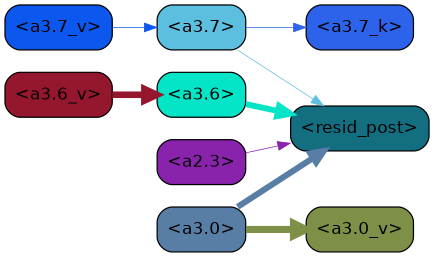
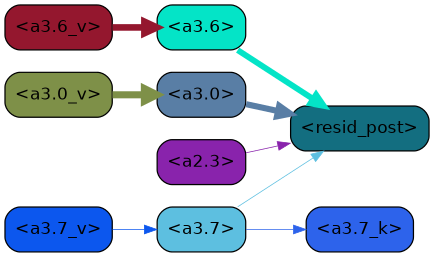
edge "<a3.0>" -> "<a3.0_v>": reversed
